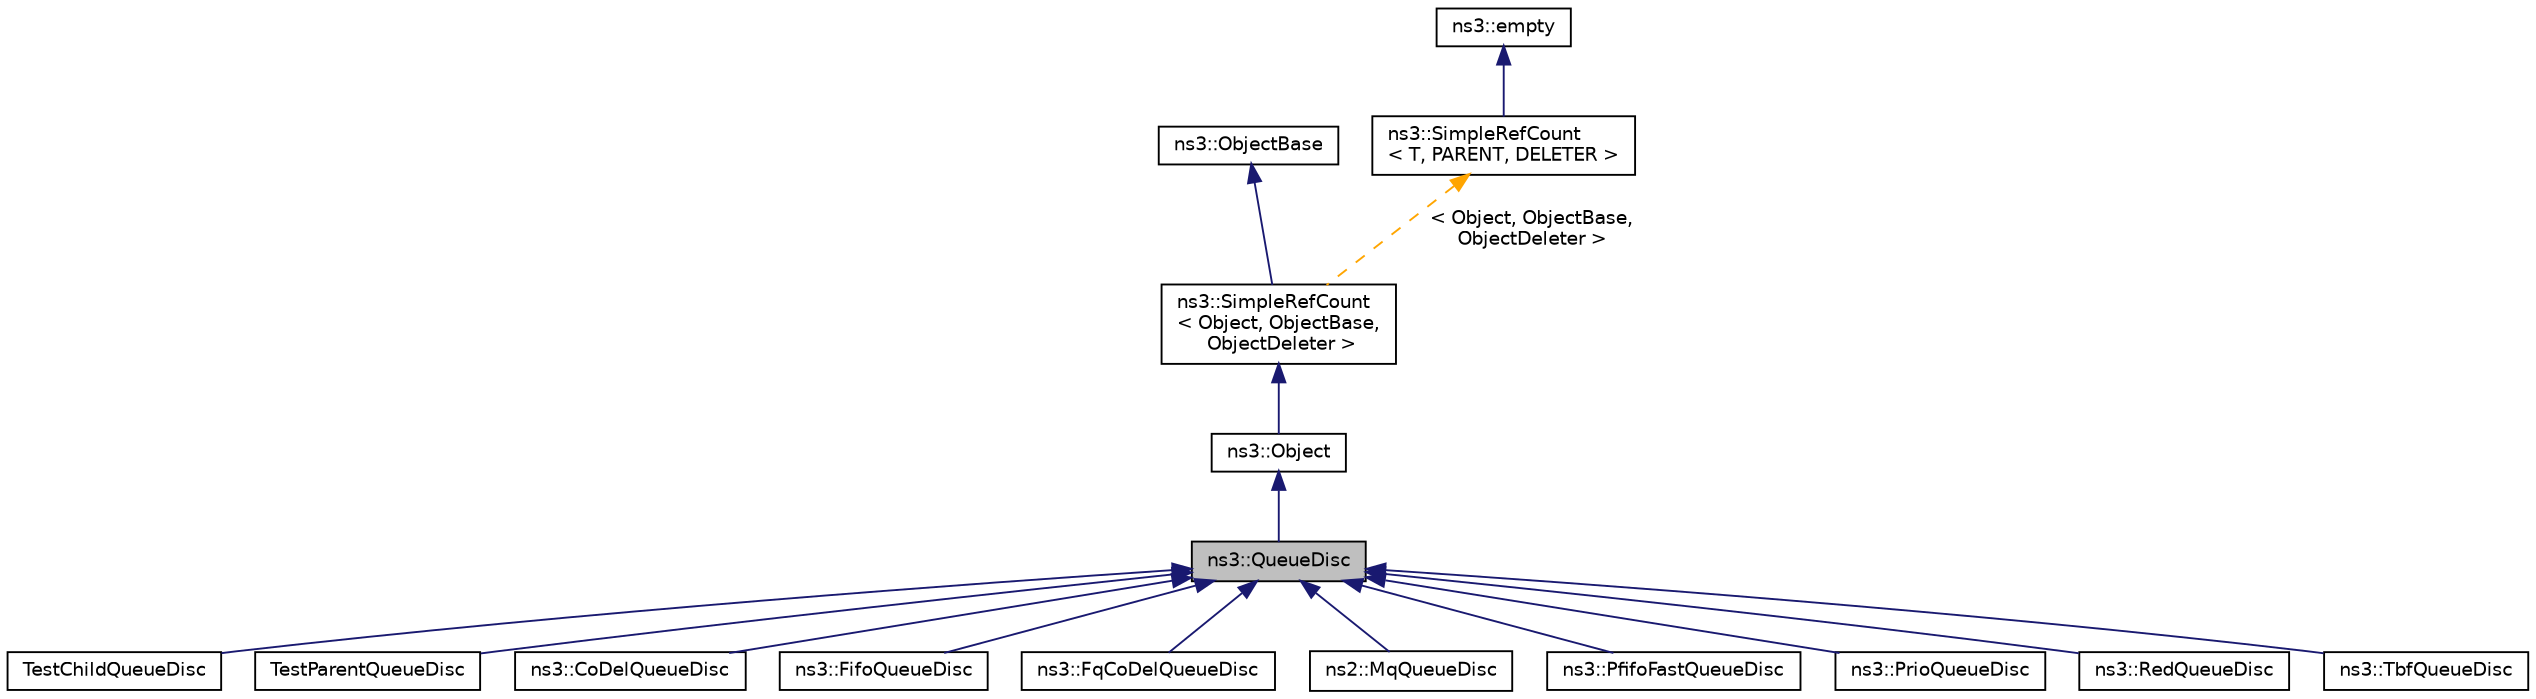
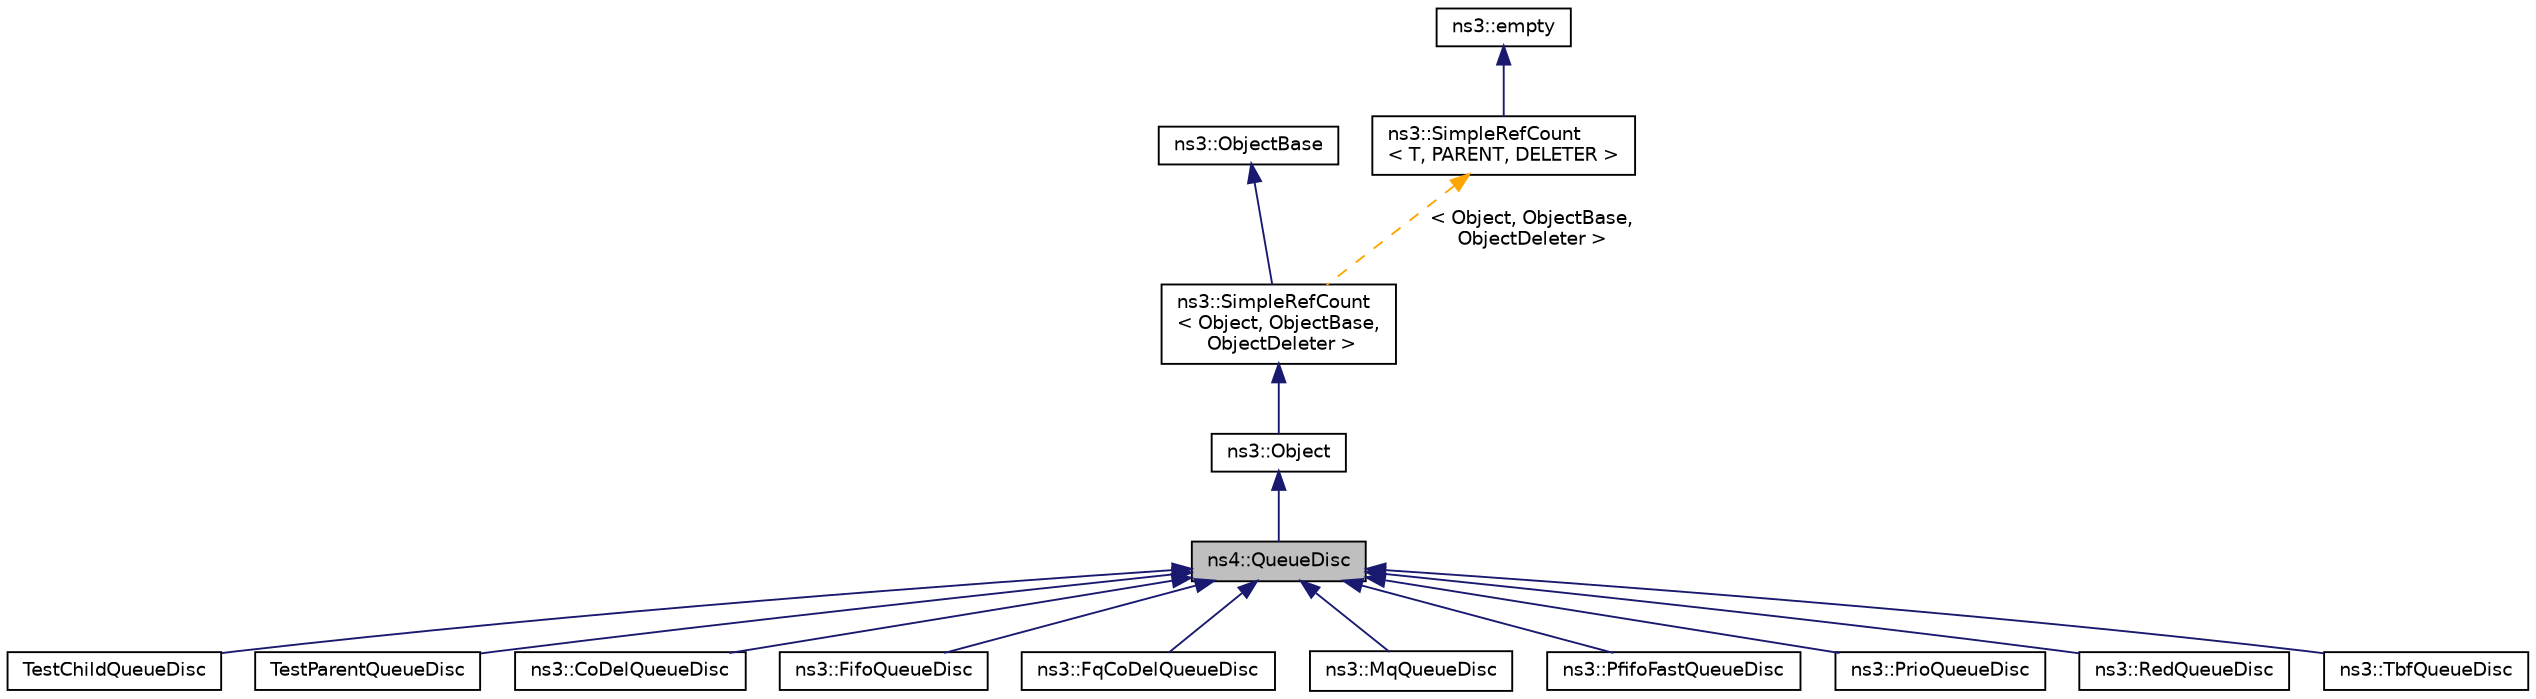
node "ns3::QueueDisc": label "ns3::QueueDisc" -> "ns4::QueueDisc"
node "ns2::MqQueueDisc": label "ns2::MqQueueDisc" -> "ns3::MqQueueDisc"
